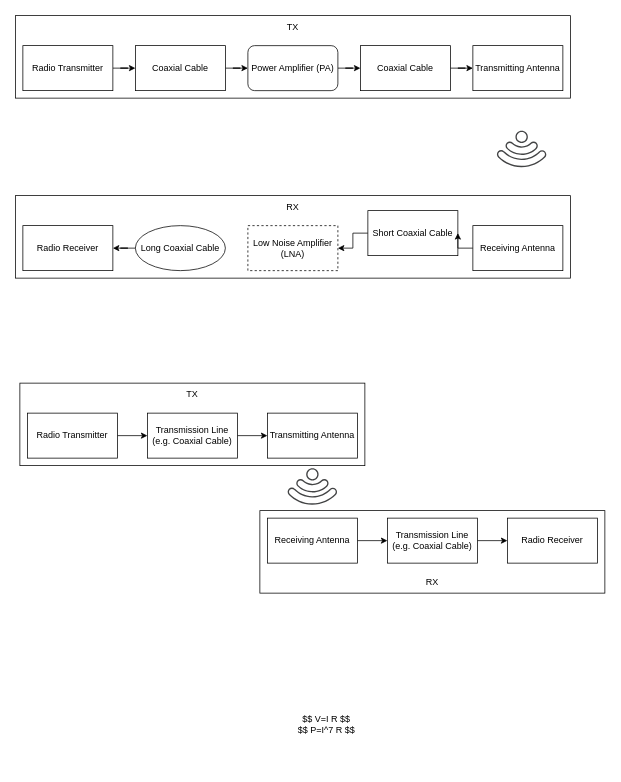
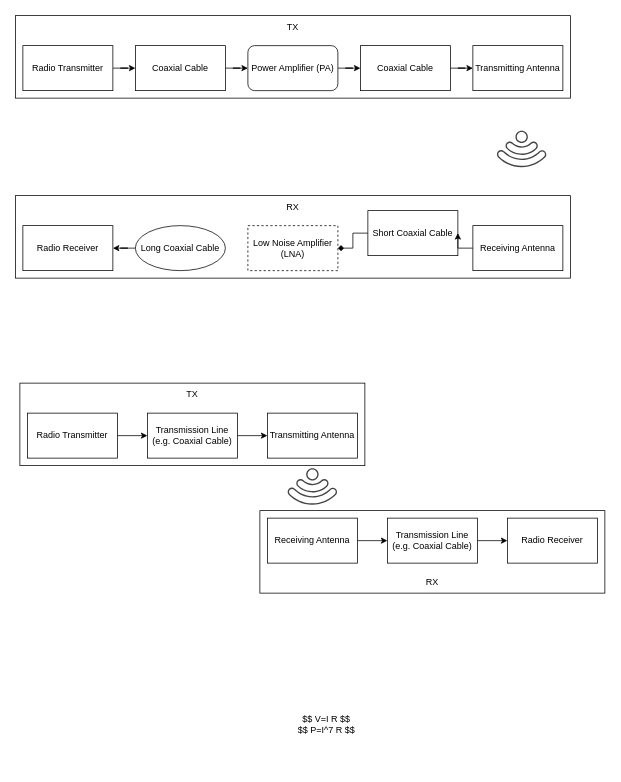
edge "Short Coaxial Cable" -> "Low Noise Amplifier (LNA)": arrowhead classic -> diamond
